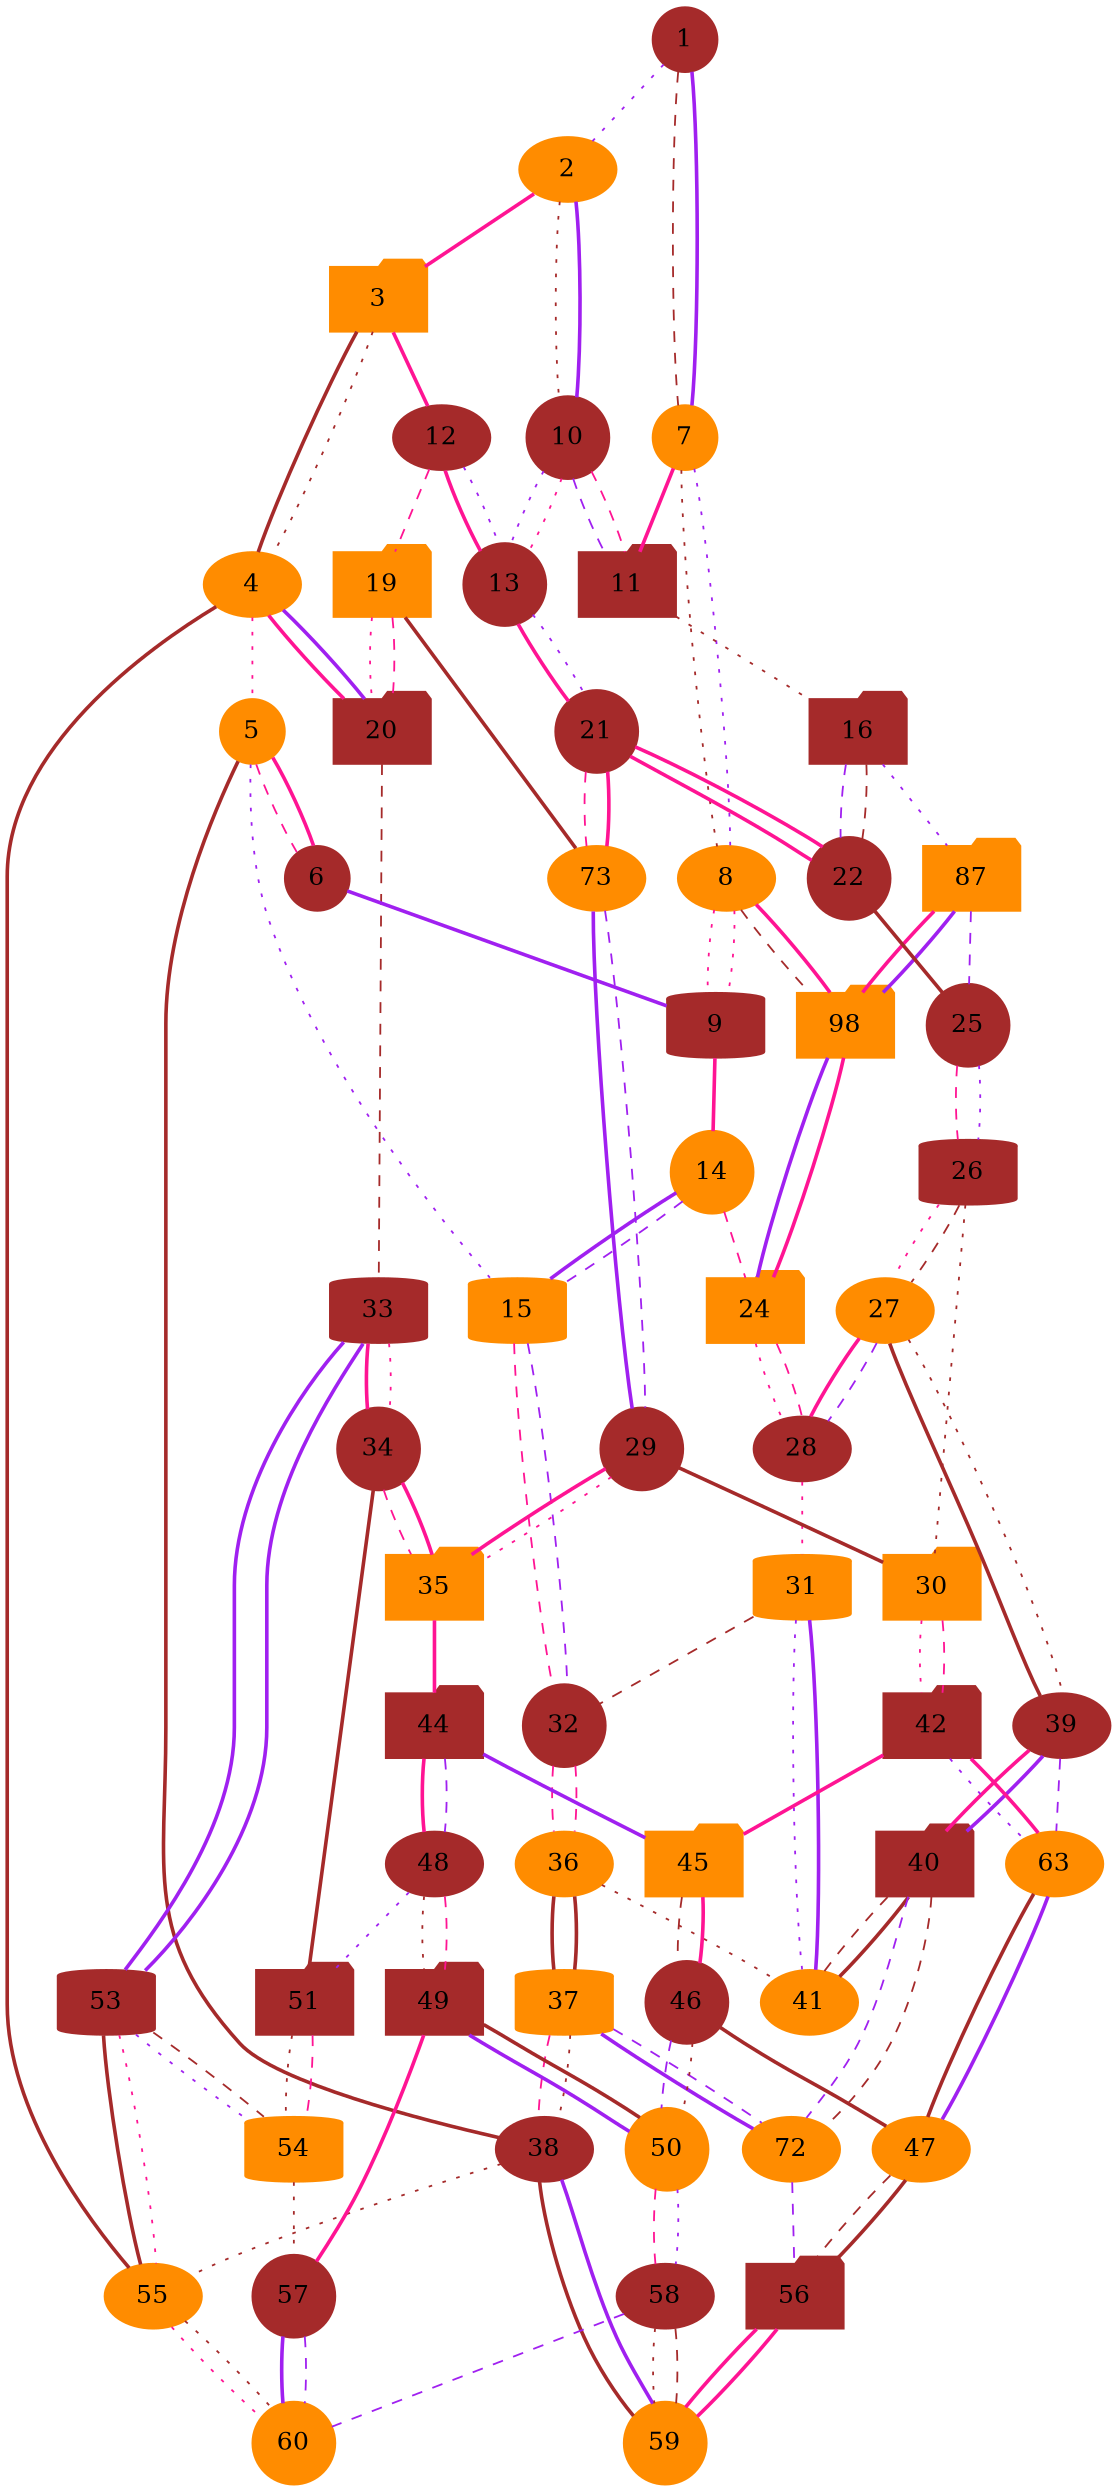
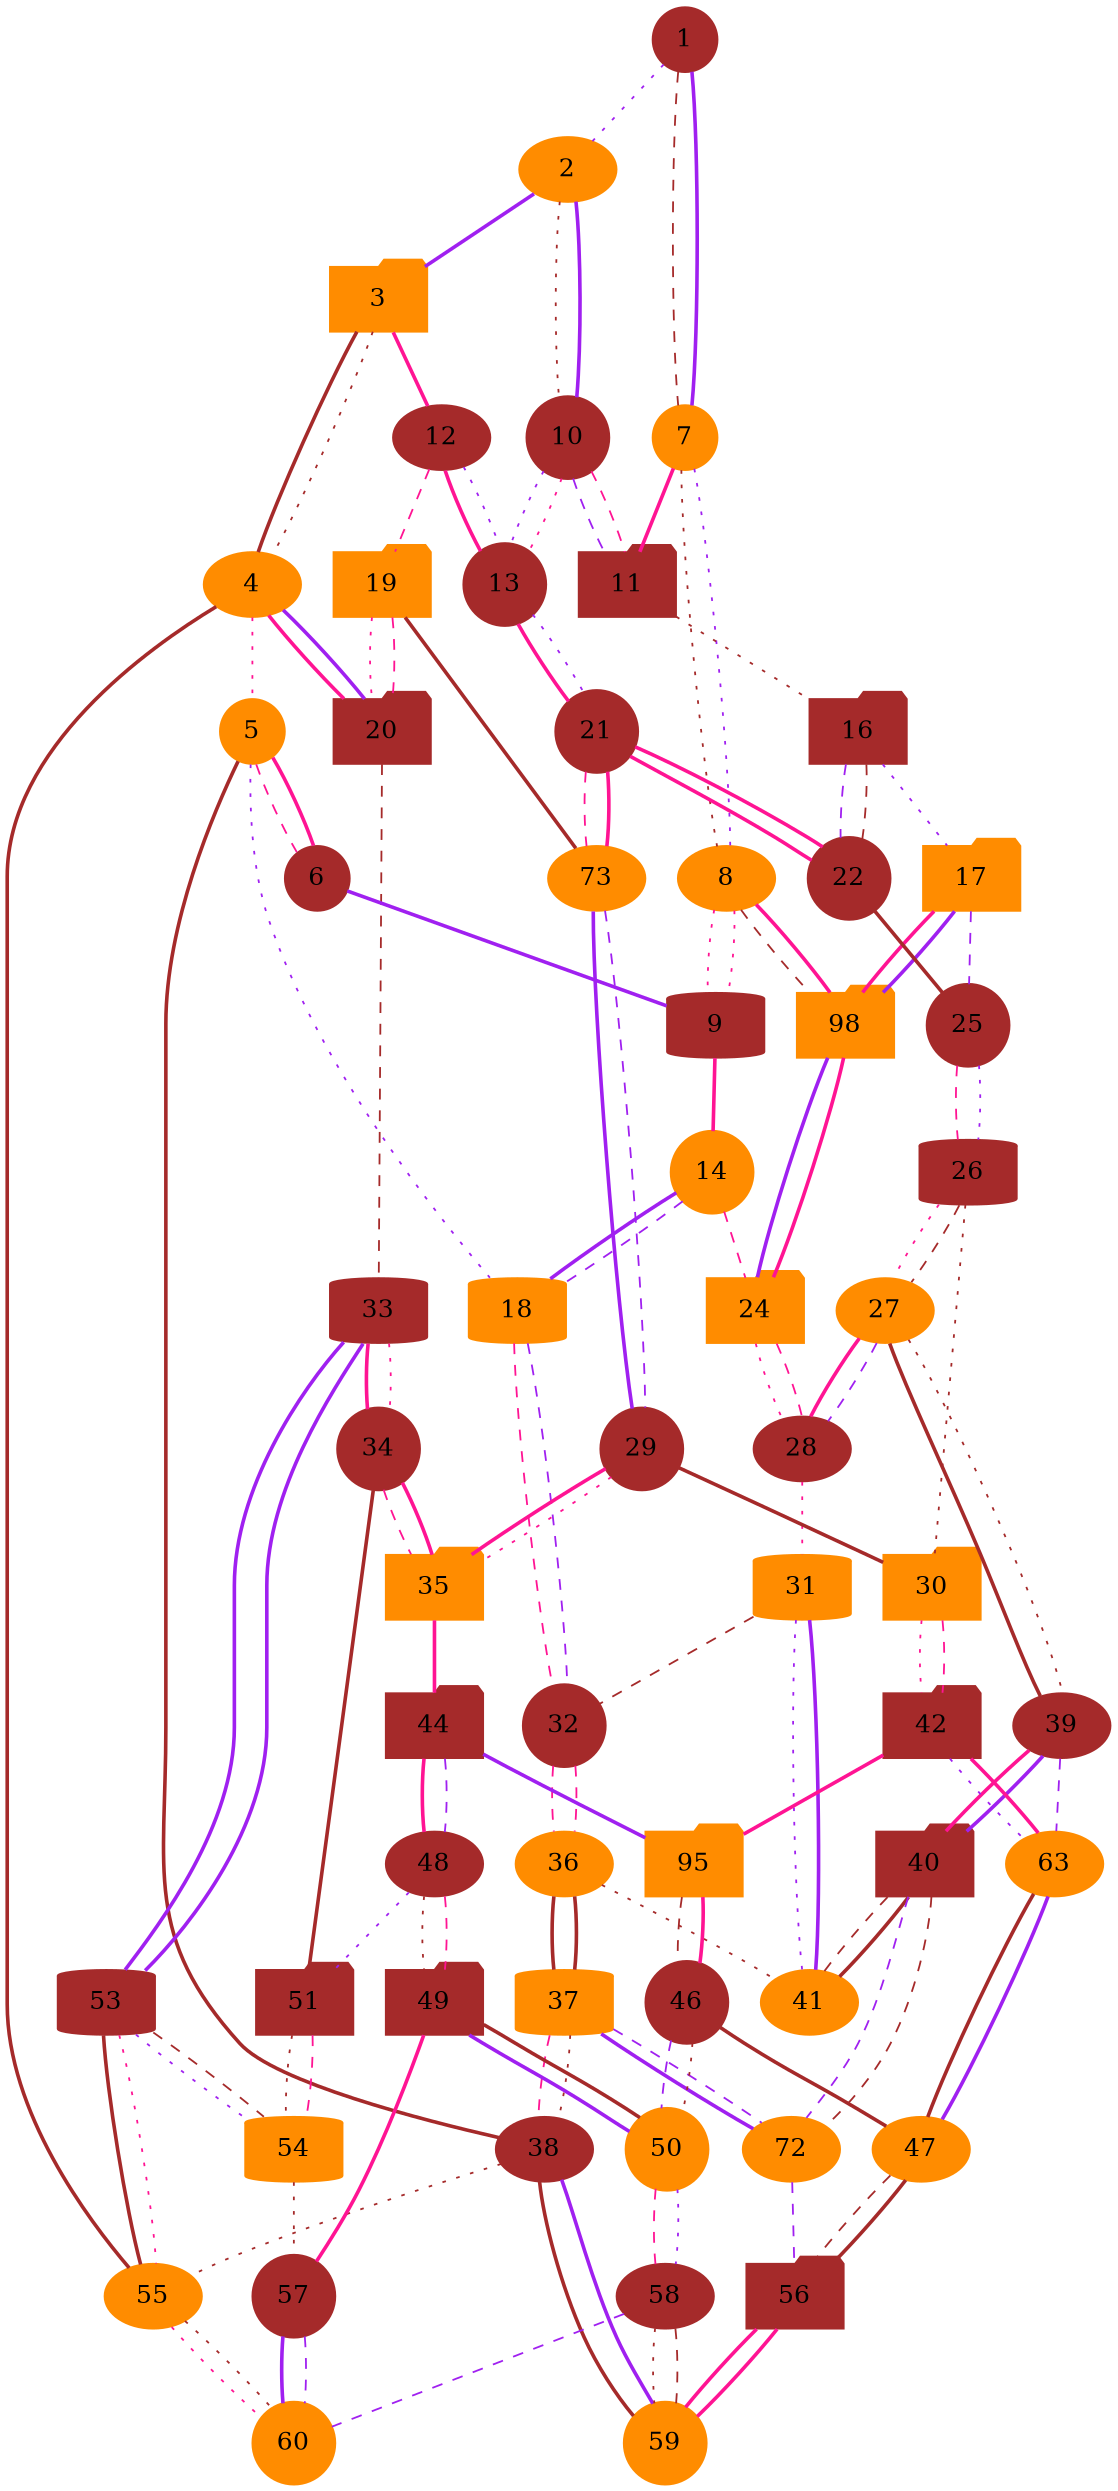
edge "2" -- "3": color deeppink -> purple
node "87": label "87" -> "17"
node "15": label "15" -> "18"
node "45": label "45" -> "95"
